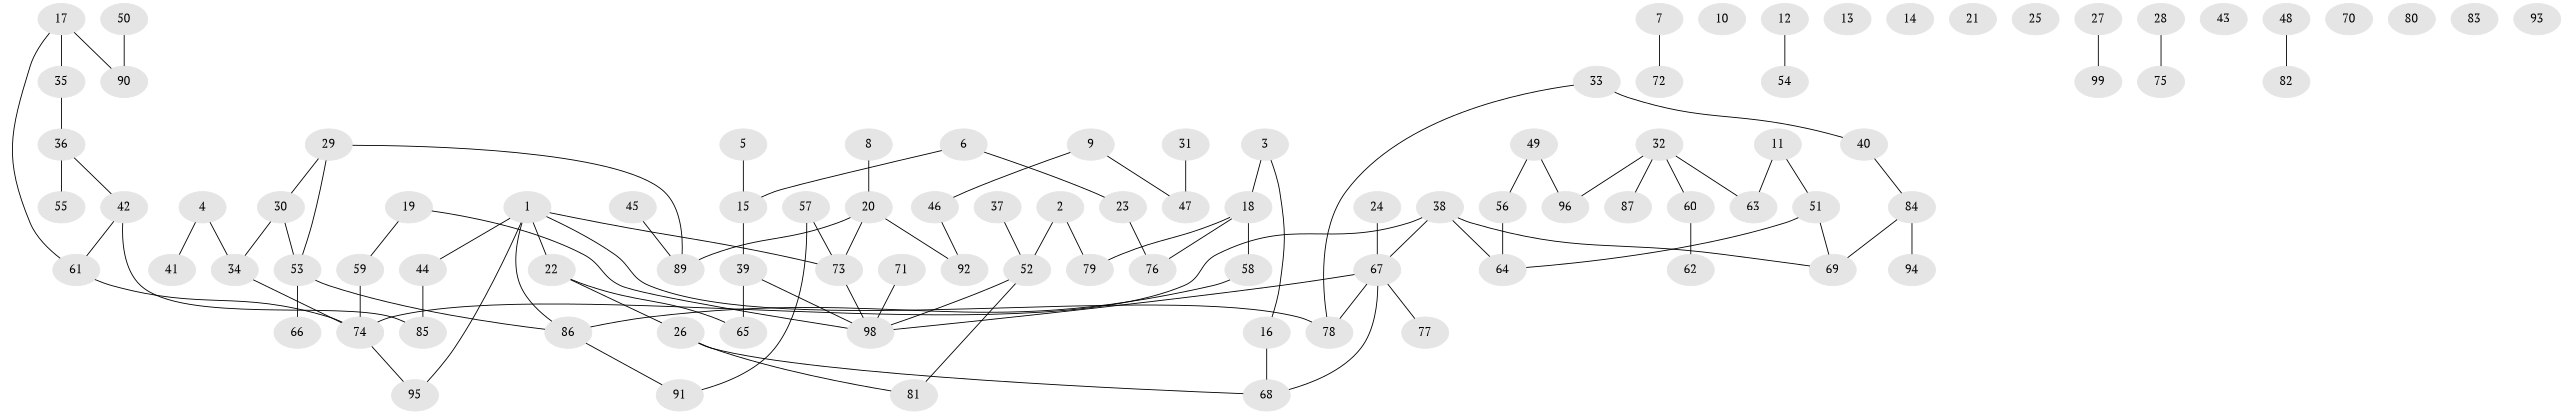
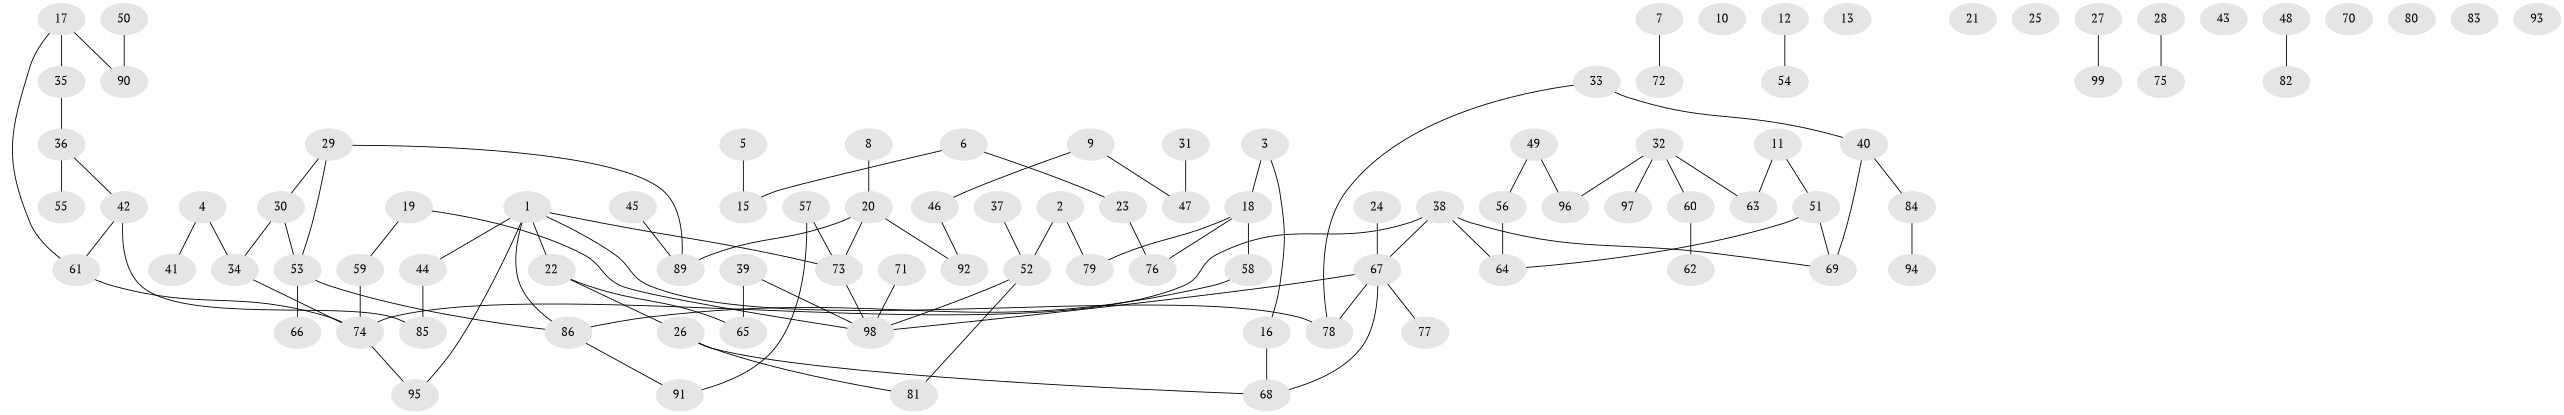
node "14": removed
node "87": label "87" -> "97"
edge "15" -- "39": removed
edge "84" -- "69": now "40" -- "69"
